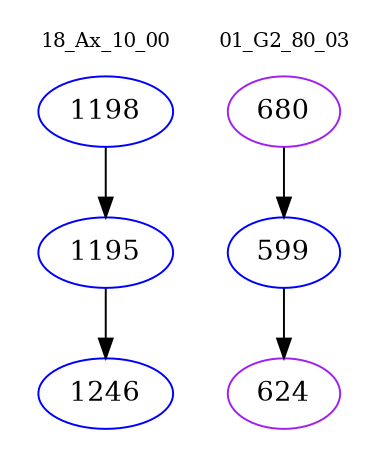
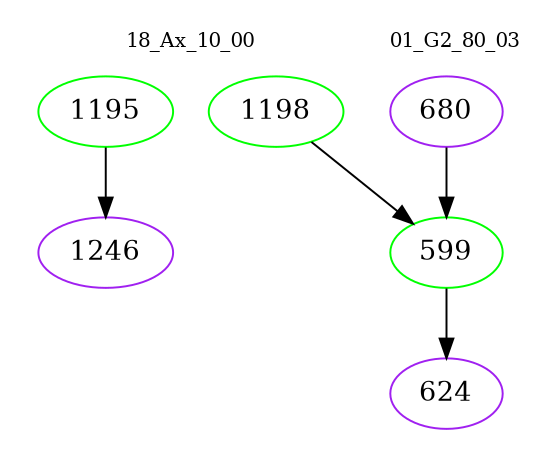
node "1198": color blue -> green
edge "1198" -> "1195": now "1198" -> "599"
node "1195": color blue -> green
node "599": color blue -> green
node "1246": color blue -> purple
